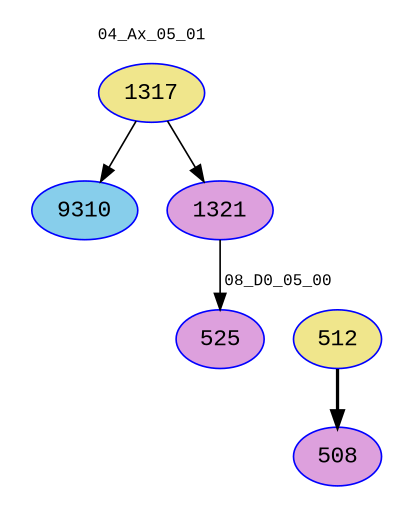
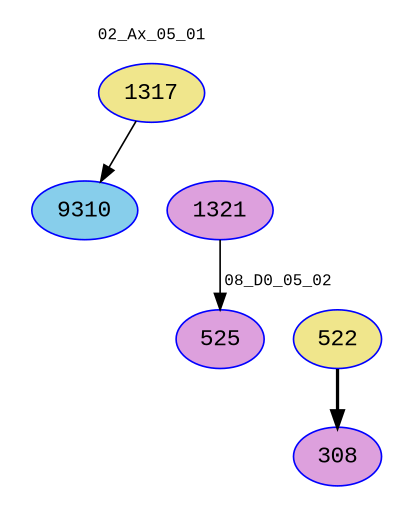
cluster "04_Ax_05_01": label "04_Ax_05_01" -> "02_Ax_05_01"
edge "1317" -> "1321": removed
cluster "08_D0_05_00": label "08_D0_05_00" -> "08_D0_05_02"
node "512": label "512" -> "522"
node "508": label "508" -> "308"
